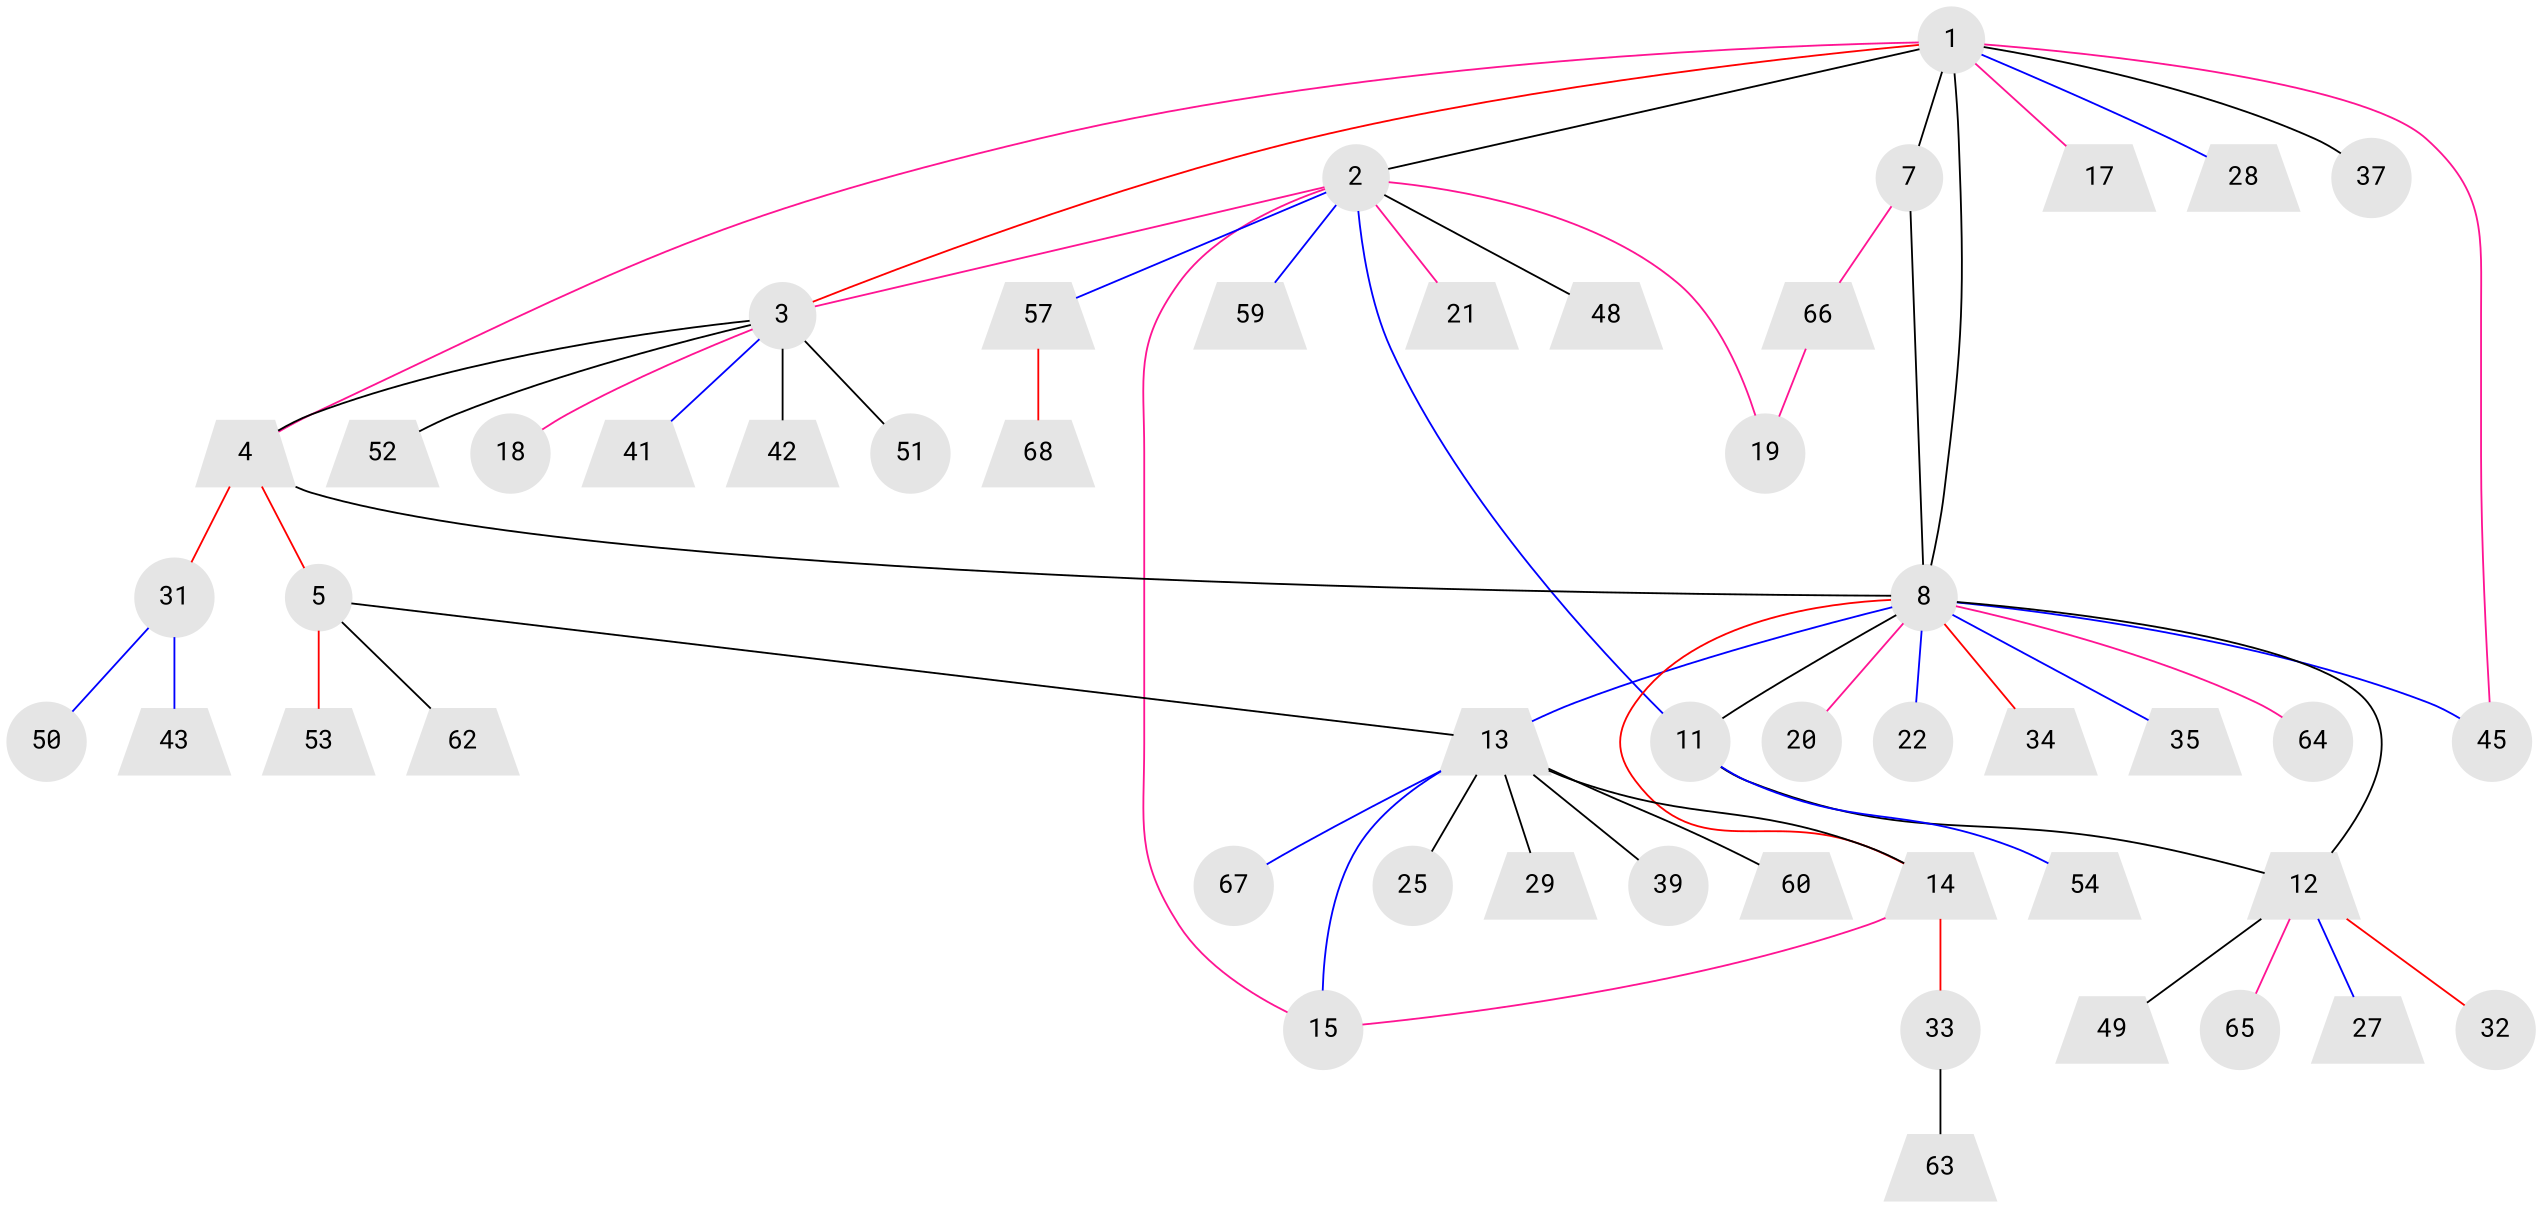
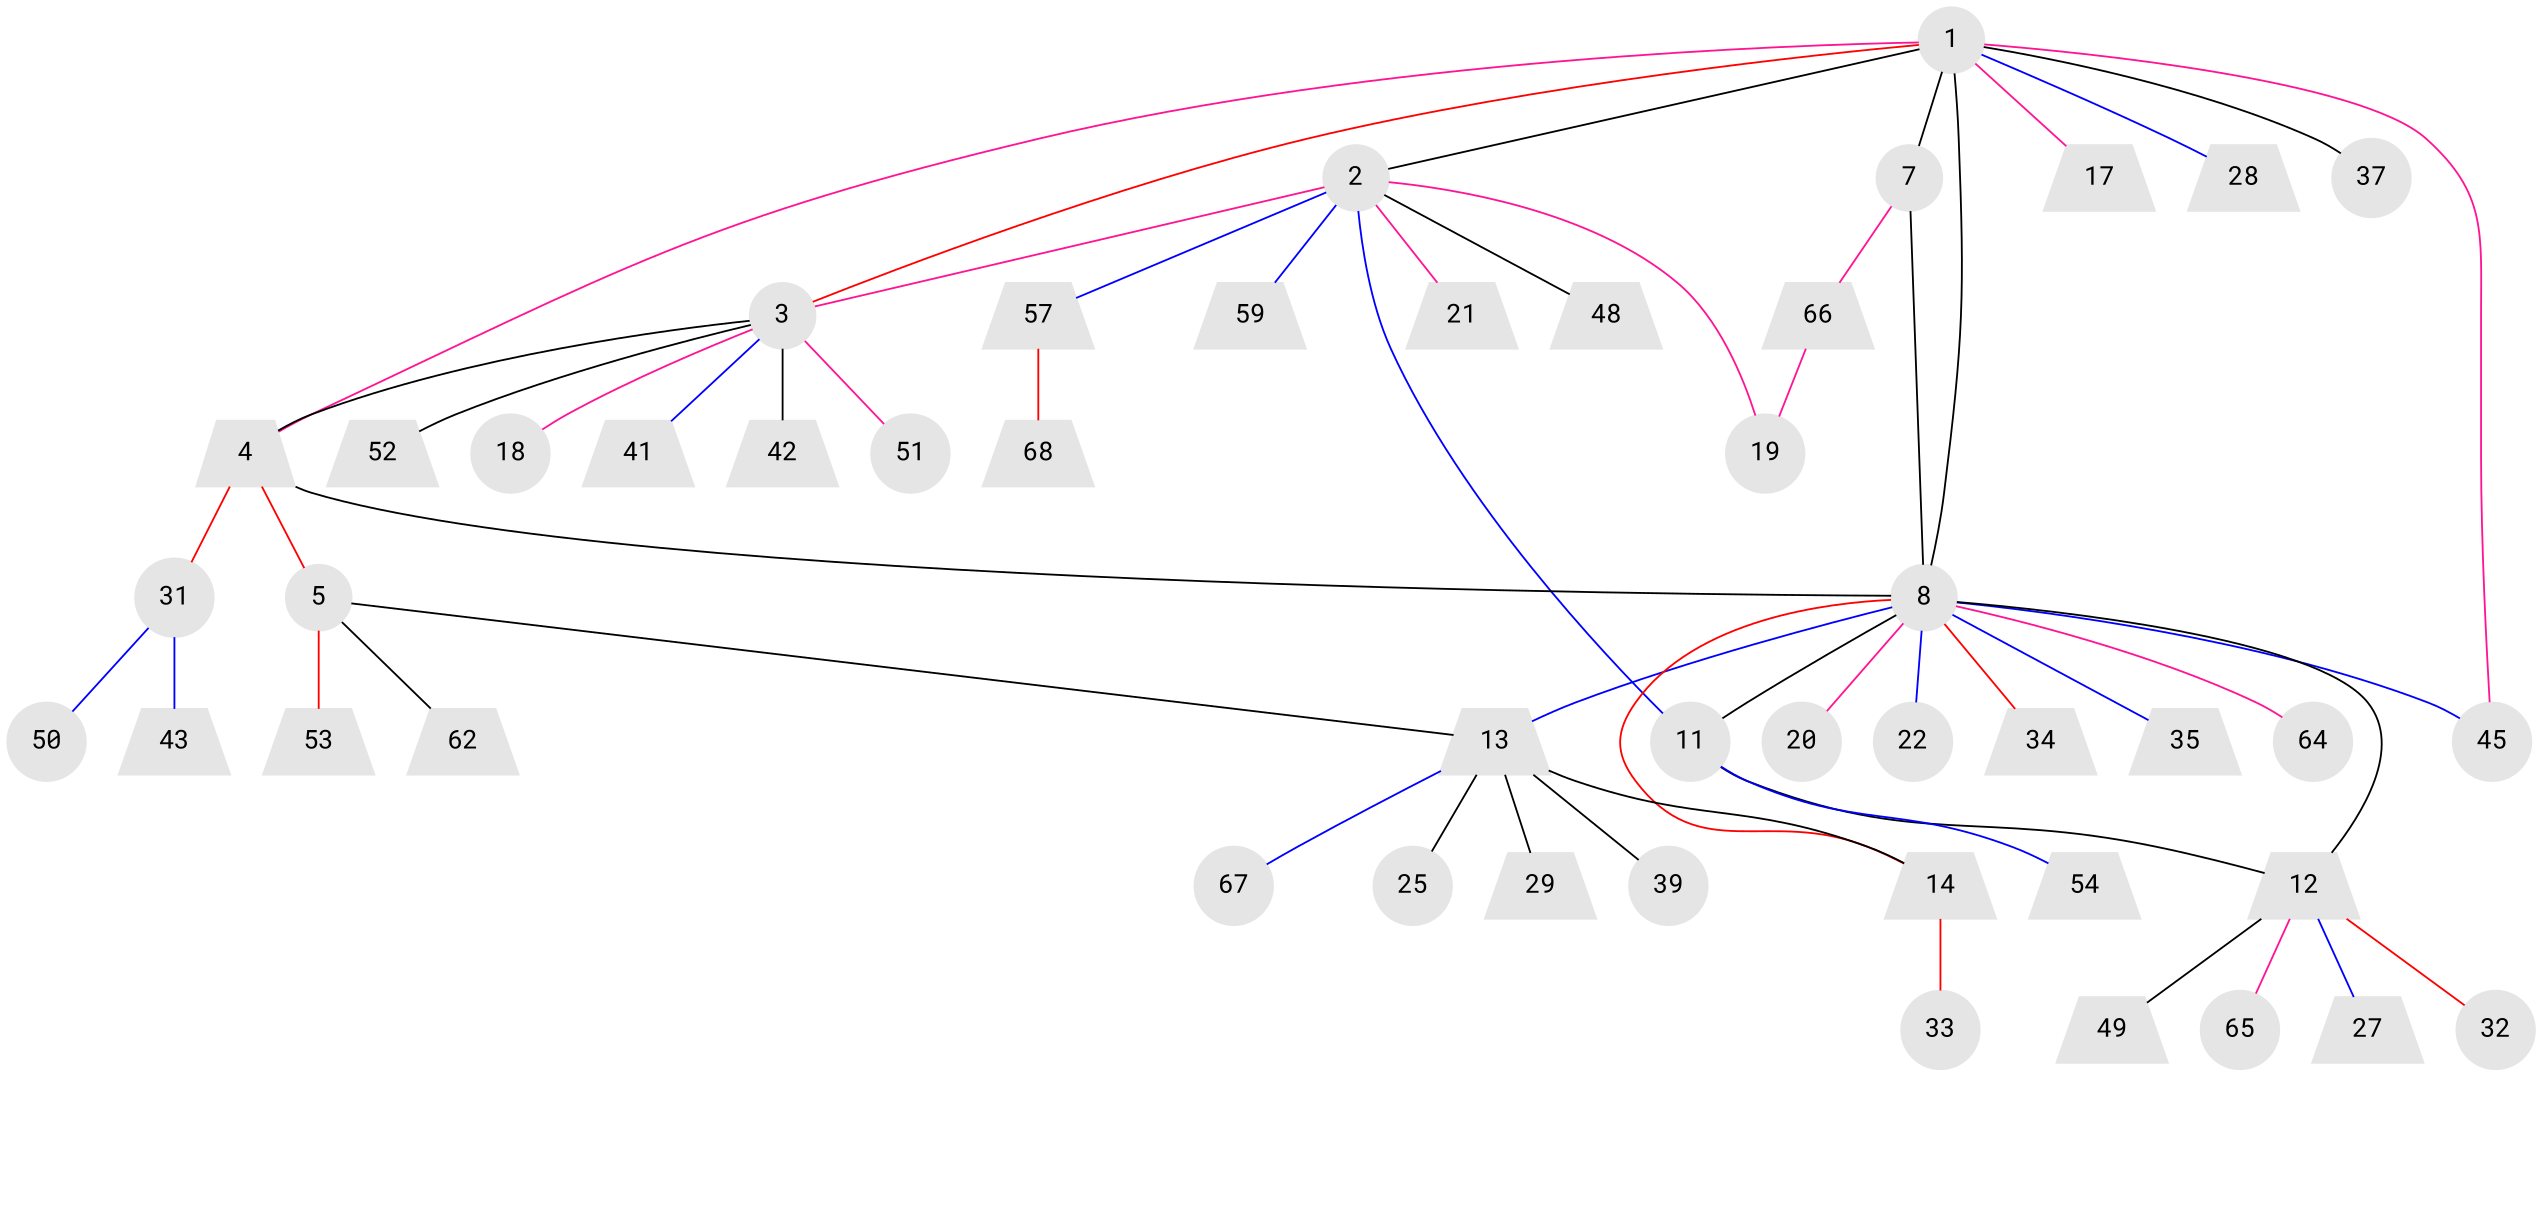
edge "3" -- "51": color black -> deeppink
node "60": removed
node "15": removed
node "63": removed
